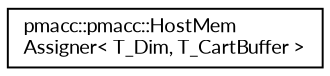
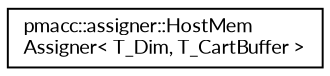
node "pmacc::pmacc::HostMem Assigner< T_Dim, T_CartBuffer >": label "pmacc::pmacc::HostMem Assigner< T_Dim, T_CartBuffer >" -> "pmacc::assigner::HostMem Assigner< T_Dim, T_CartBuffer >"
